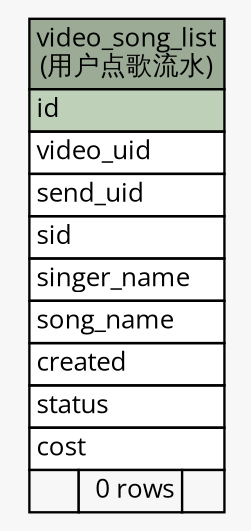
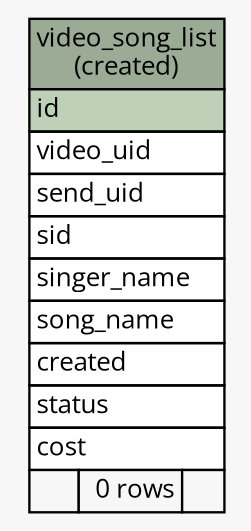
node "video_song_list": text "(用户点歌流水)" -> "(created)"
